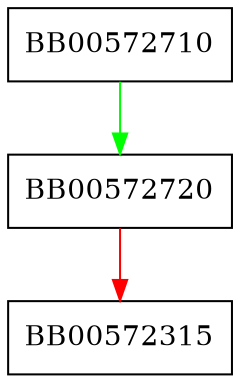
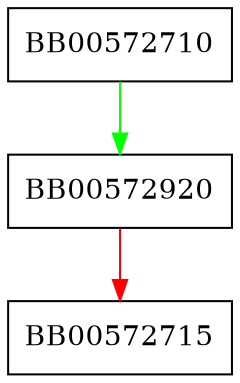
node "BB00572720": label "BB00572720" -> "BB00572920"
node "BB00572315": label "BB00572315" -> "BB00572715"
